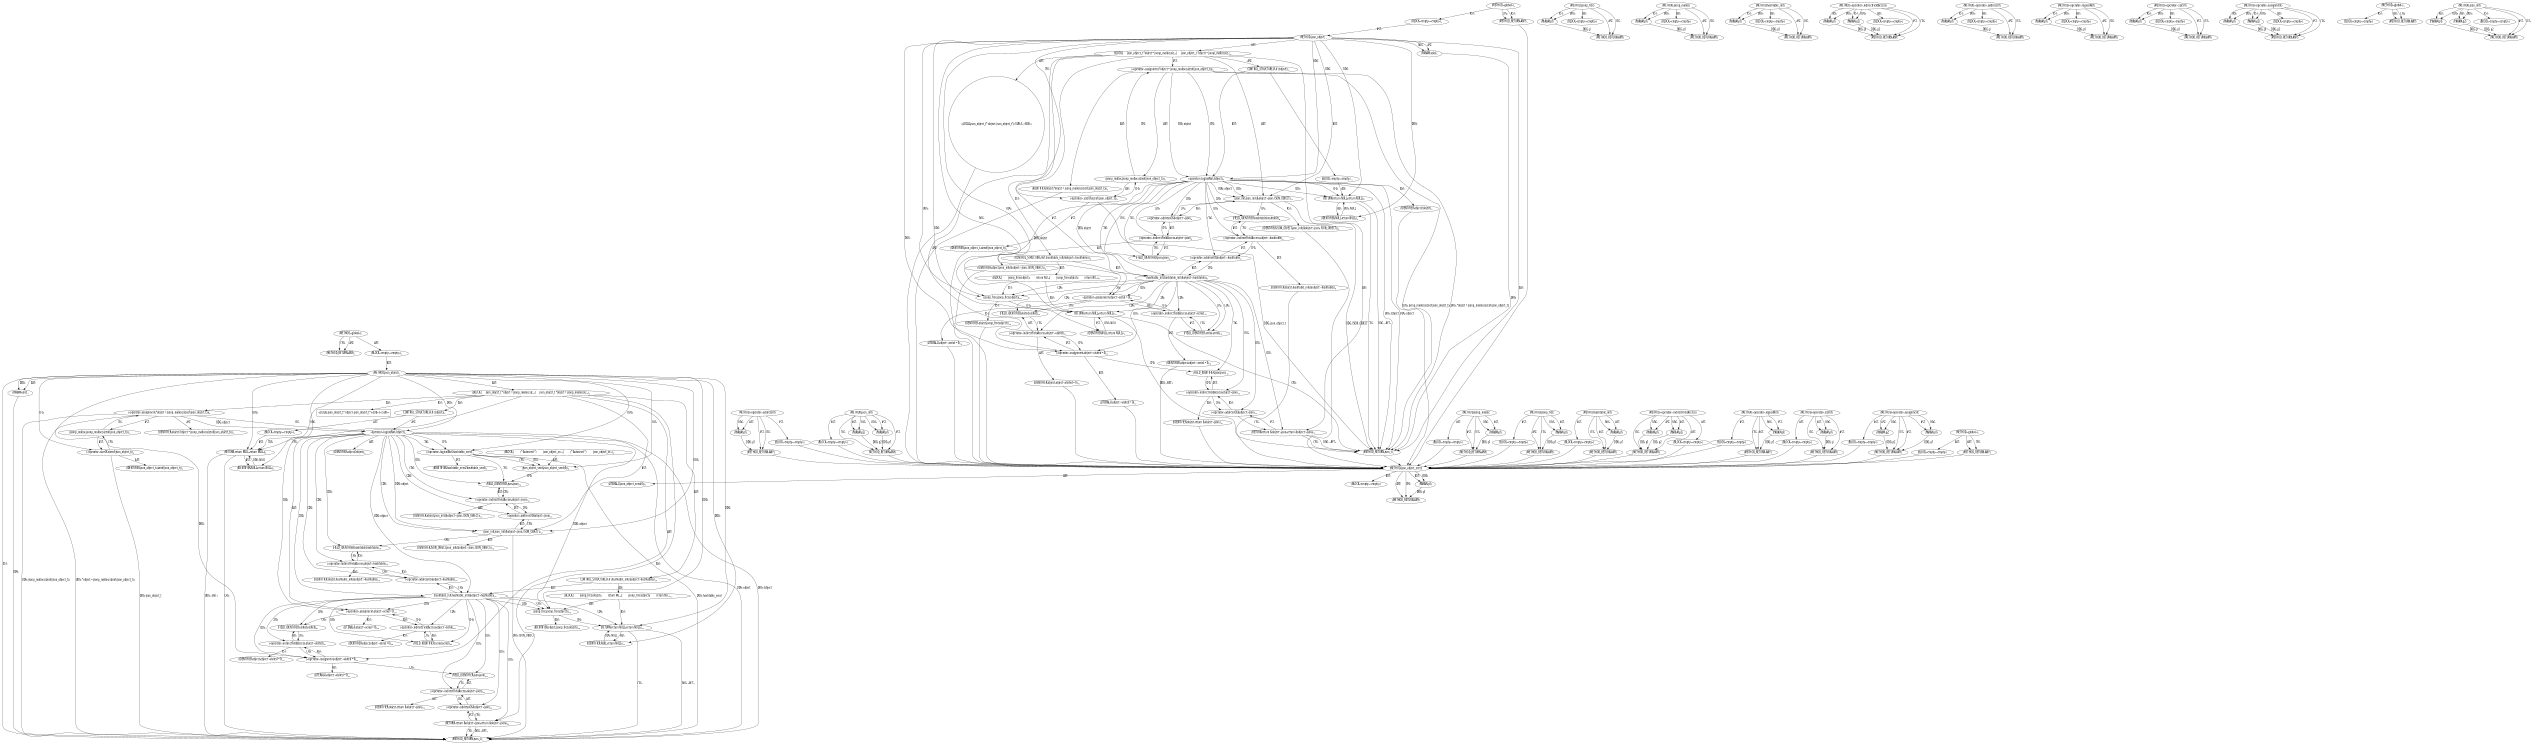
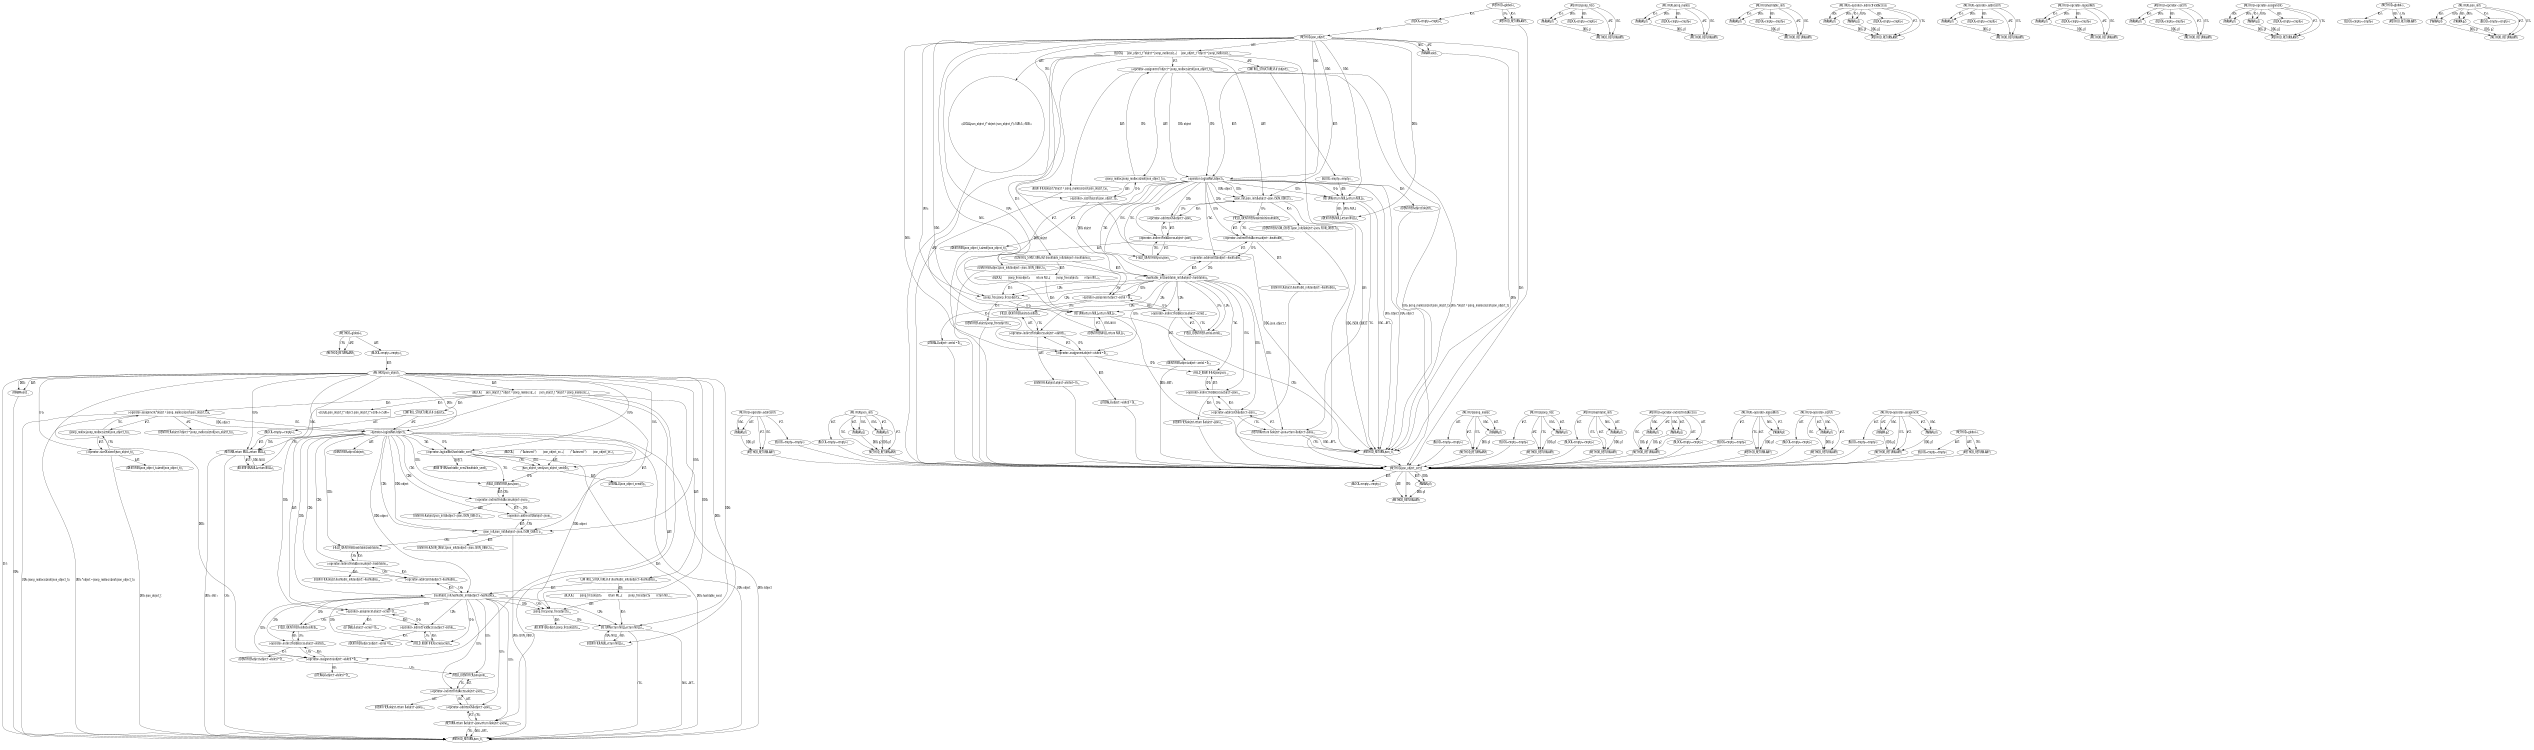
edge "(<operator>.logicalNot,!hashtable_seed)" -> "(IDENTIFIER,hashtable_seed,!hashtable_seed)": label "AST: " -> "OBJECT: "
edge "(METHOD,json_object_seed)" -> "(LITERAL,0,json_object_seed(0))": now "(json_object_seed,json_object_seed(0))" -> "(LITERAL,0,json_object_seed(0))"
